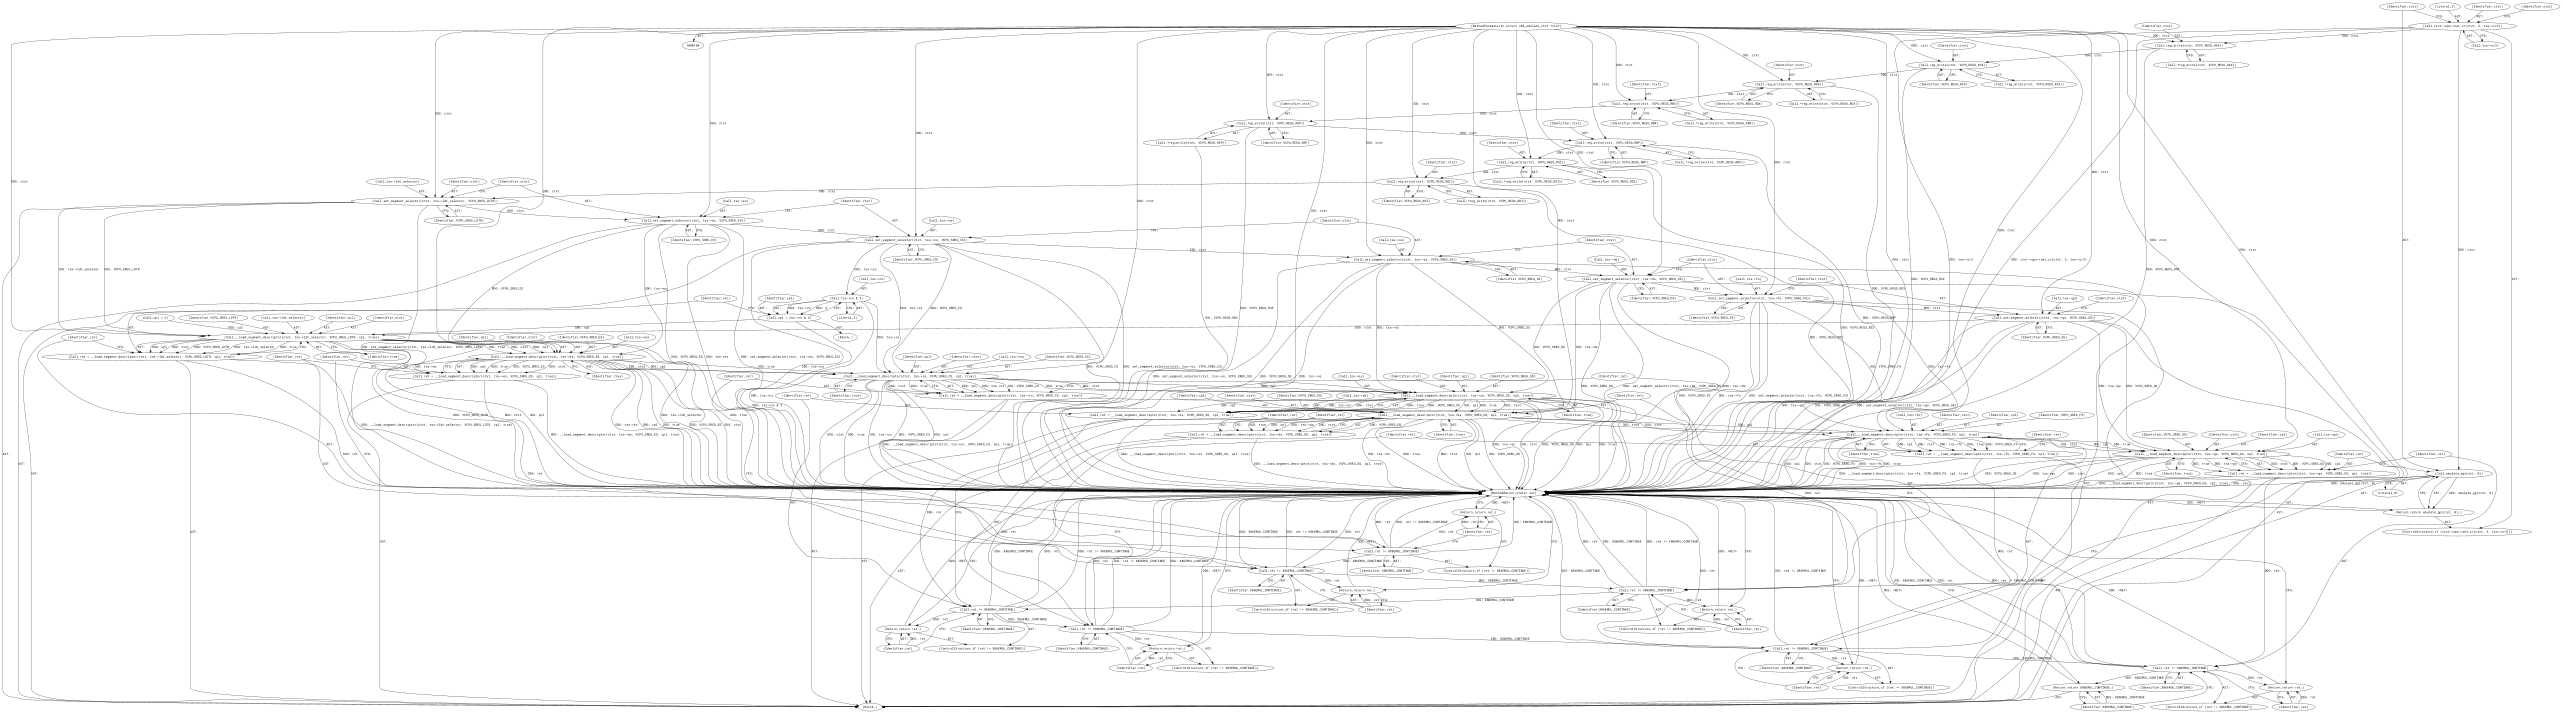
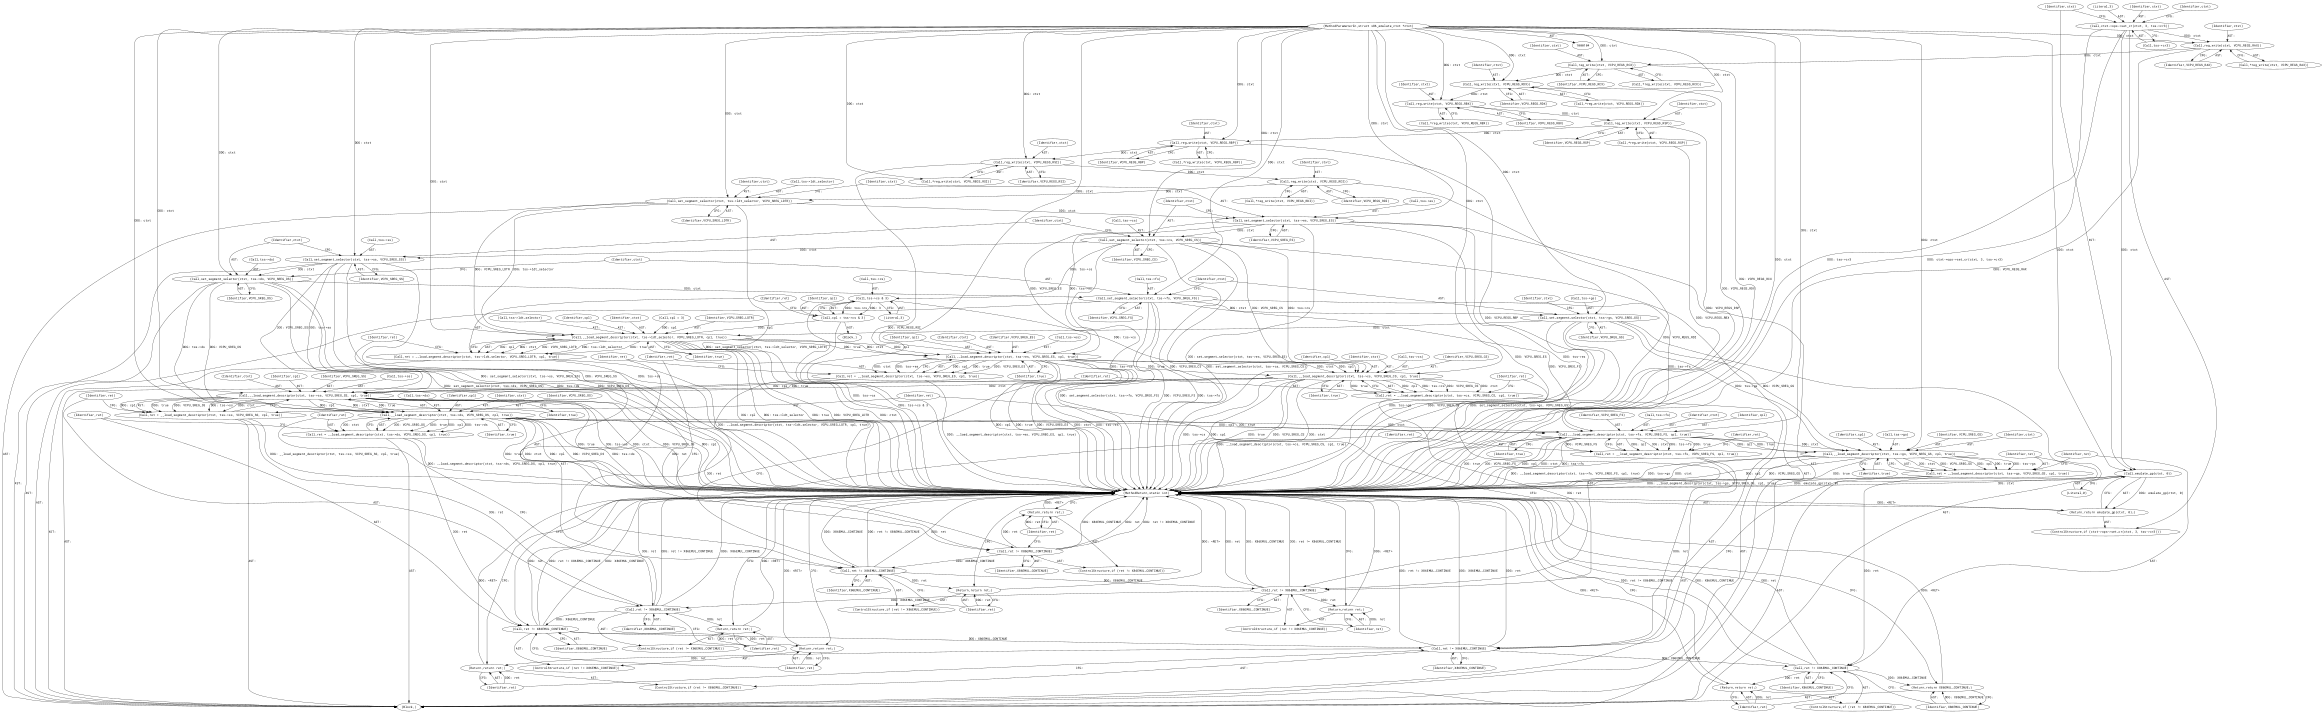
node "(Identifier,VCPU_REGS_RAX)": added
edge "(MethodParameterIn,struct x86_emulate_ctxt *ctxt)" -> "(Call,reg_write(ctxt, VCPU_REGS_RDI))": now "(MethodParameterIn,struct x86_emulate_ctxt *ctxt)" -> "(Call,*reg_write(ctxt, VCPU_REGS_RSI))"
